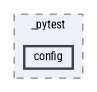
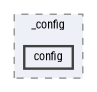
cluster "_pytest": label "_pytest" -> "_config"
